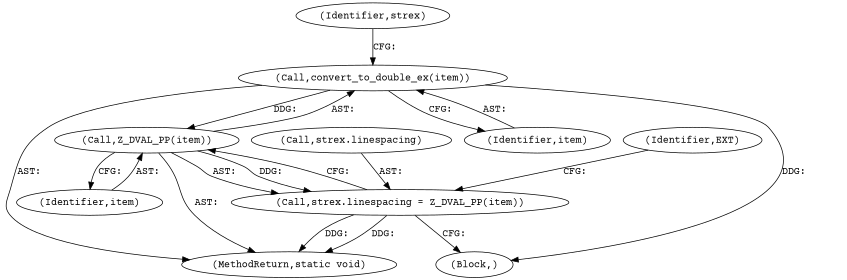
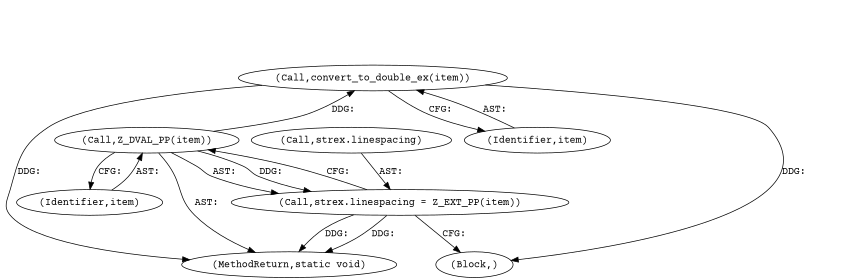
node "(Identifier,strex)": removed
edge "(Call,convert_to_double_ex(item))" -> "(Call,Z_DVAL_PP(item))": removed, label "DDG:"
edge "(Call,Z_DVAL_PP(item))" -> "(Call,convert_to_double_ex(item))": label "AST: " -> "DDG: "
node "(Identifier,EXT)": removed
edge "(Call,convert_to_double_ex(item))" -> "(MethodReturn,static void)": label "AST: " -> "DDG: "
node "(Call,strex.linespacing = Z_DVAL_PP(item))": label "(Call,strex.linespacing = Z_DVAL_PP(item))" -> "(Call,strex.linespacing = Z_EXT_PP(item))"
